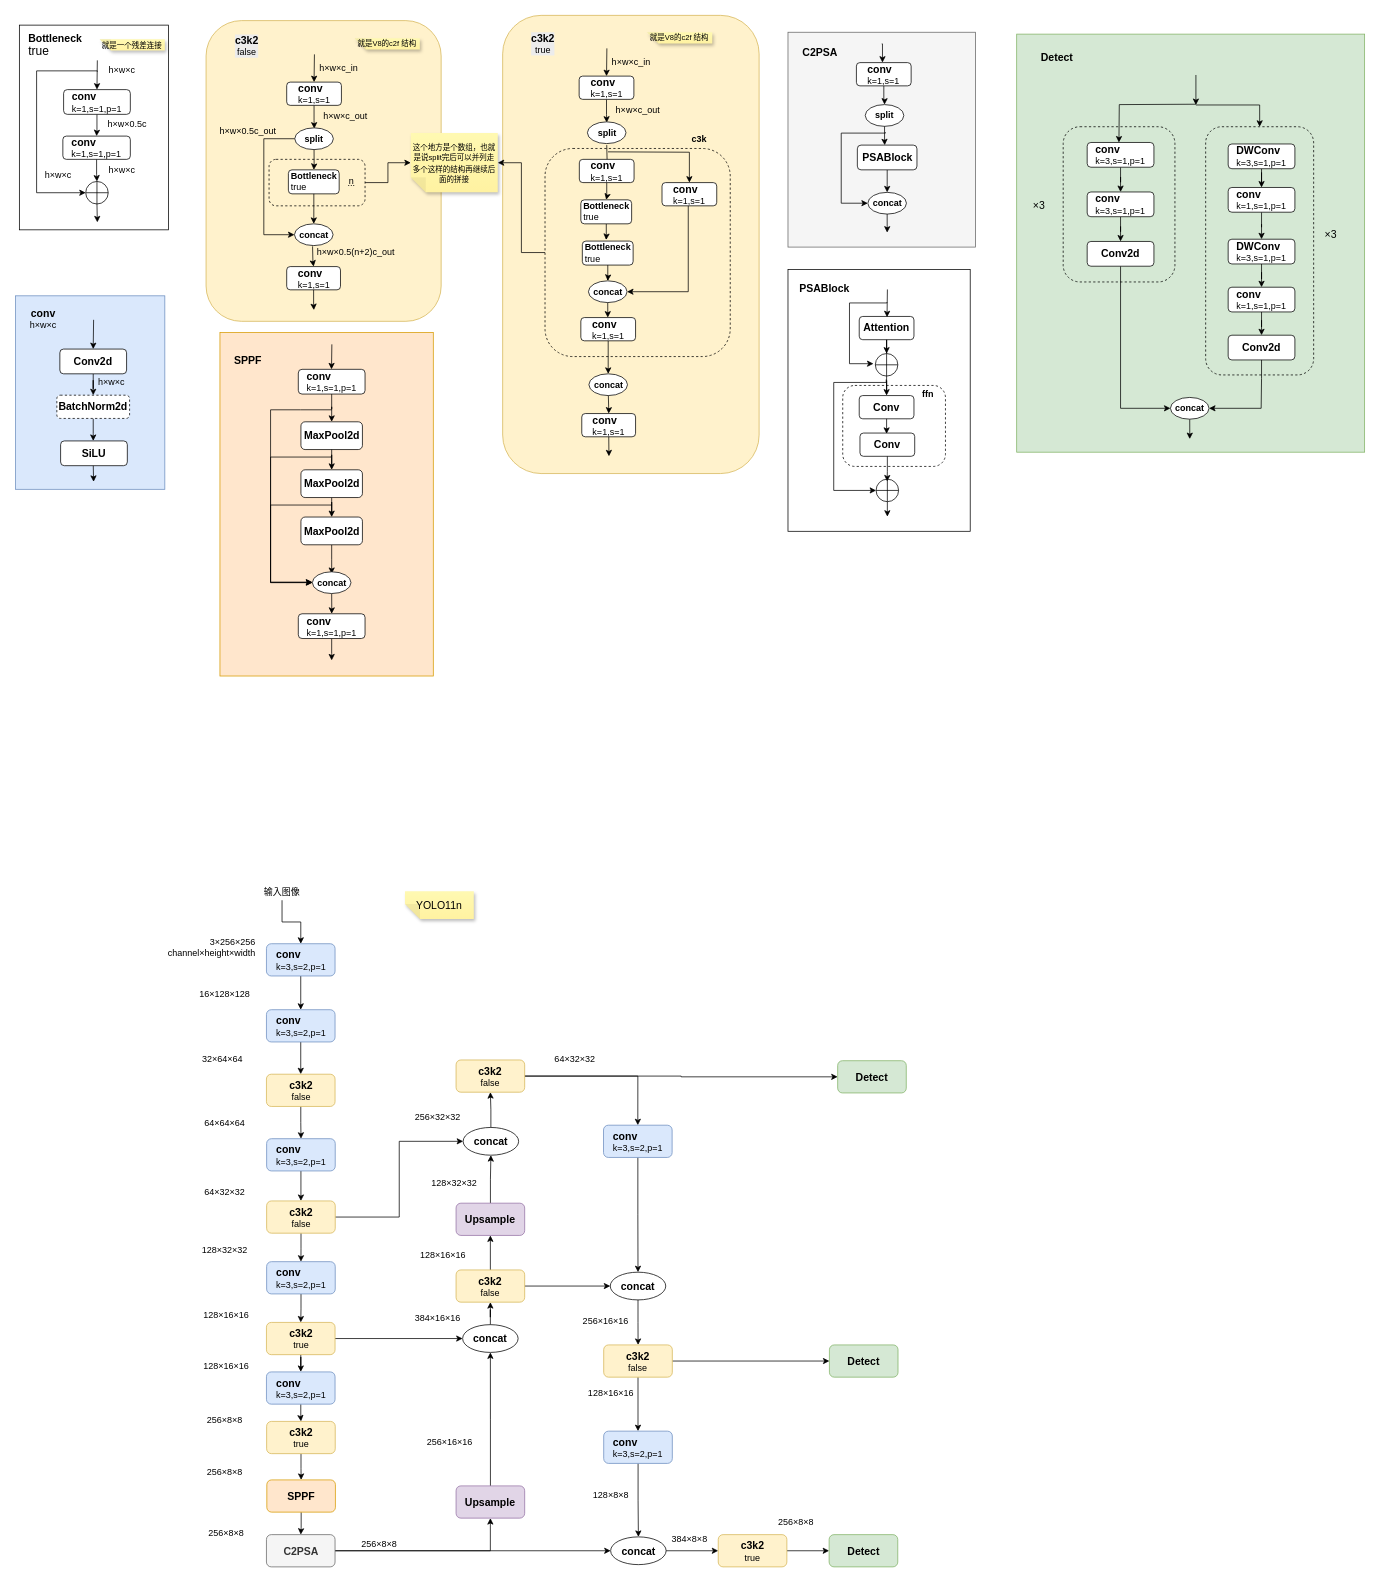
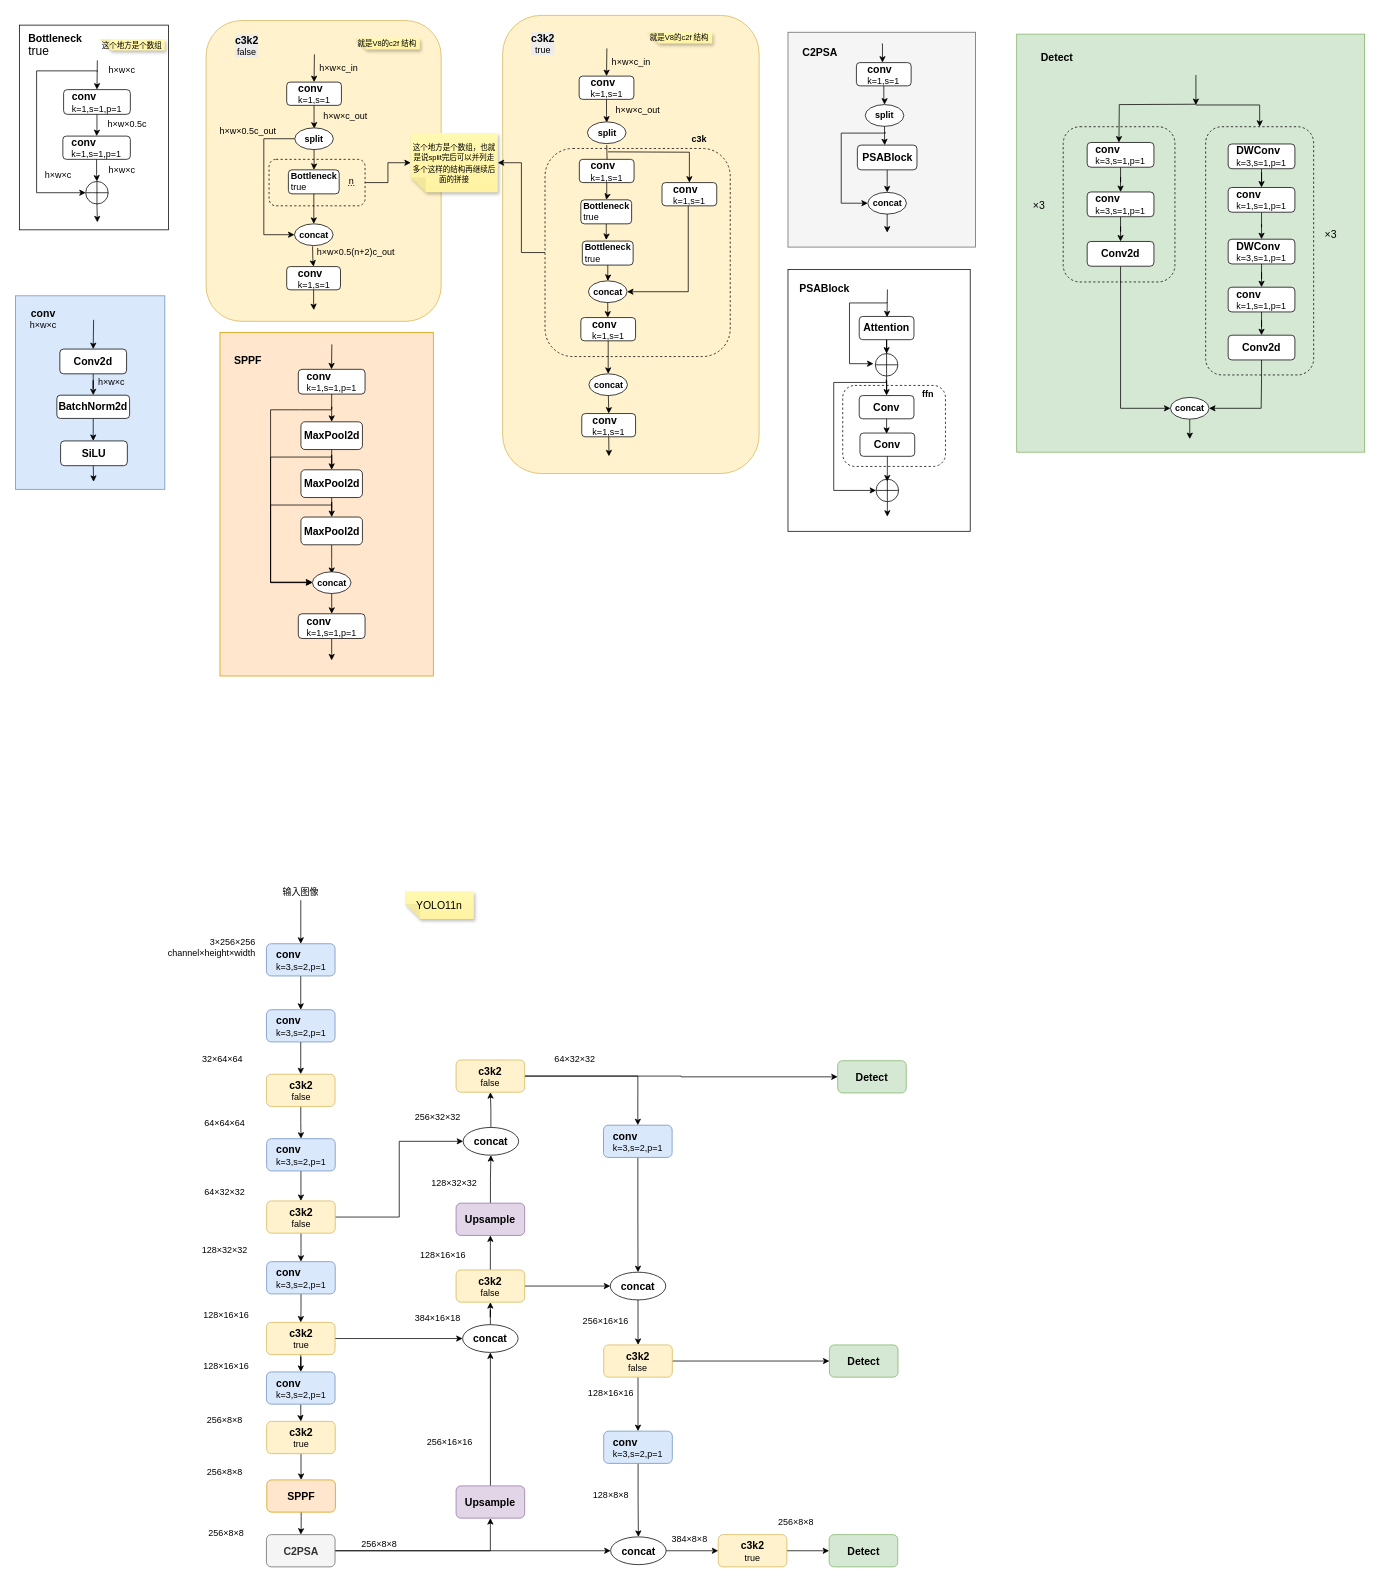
node "就是一个残差连接": label "就是一个残差连接" -> "这个地方是个数组"
node "BatchNorm2d": style dashed -> solid
node "输入图像": moved (282, 892) -> (301, 892)
node "16×128×128": removed
node "384×16×16": label "384×16×16" -> "384×16×18"
